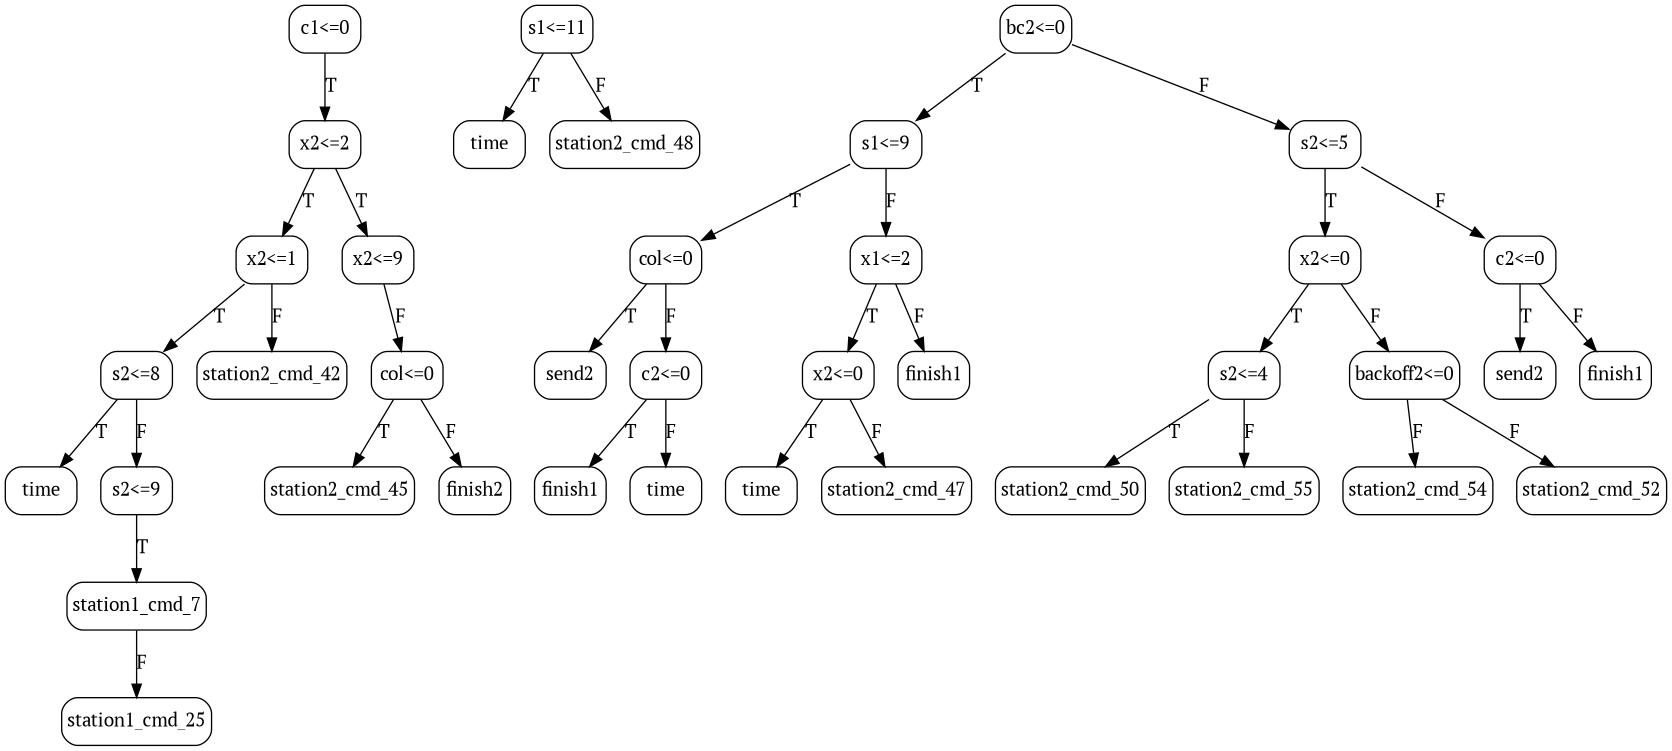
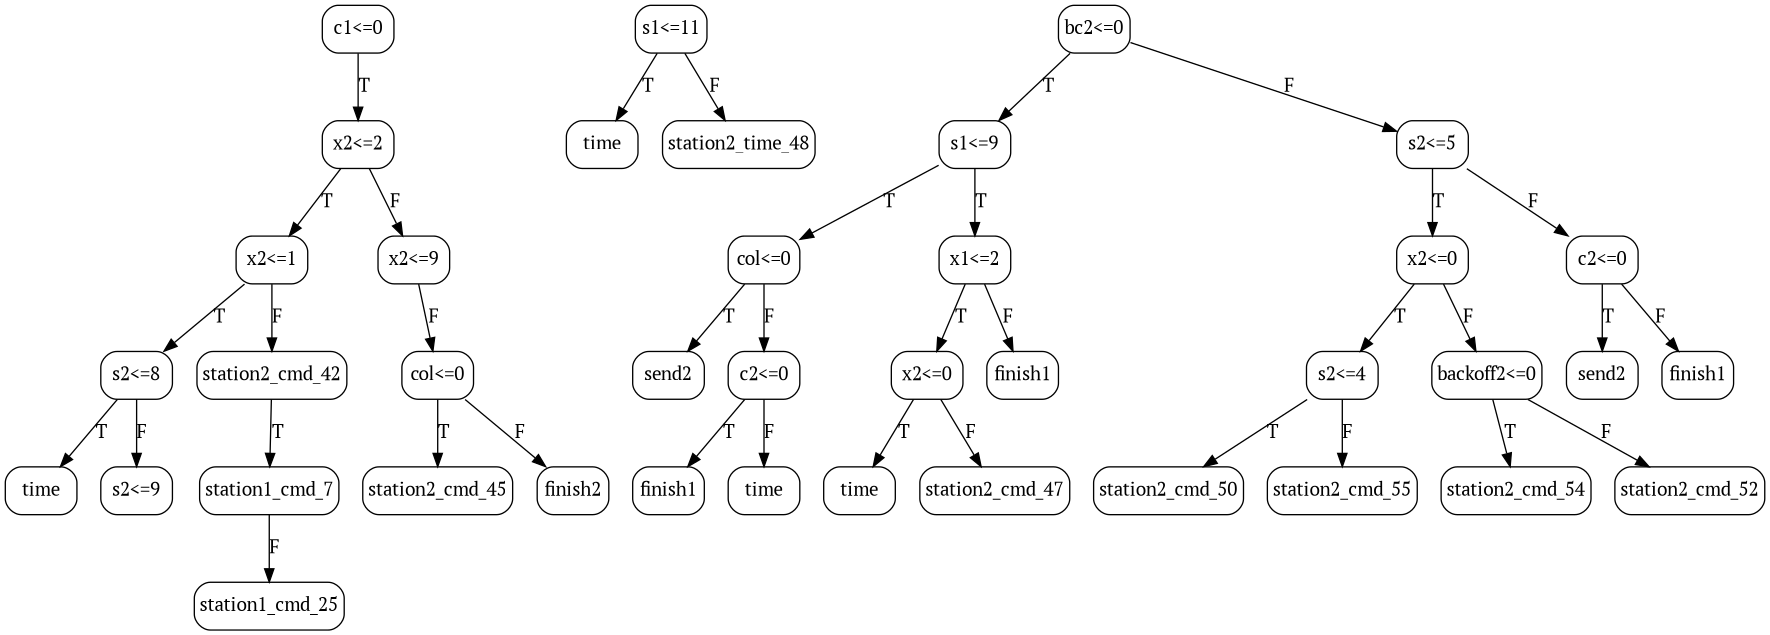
node "station2_cmd_48": label "station2_cmd_48" -> "station2_time_48"
edge "x2<=2" -> "x2<=9": label "T" -> "F"
edge "s1<=9" -> "x1<=2": label "F" -> "T"
edge "backoff2<=0" -> "station2_cmd_54": label "F" -> "T"
edge "s2<=9" -> "station1_cmd_7": now "station2_cmd_42" -> "station1_cmd_7"
